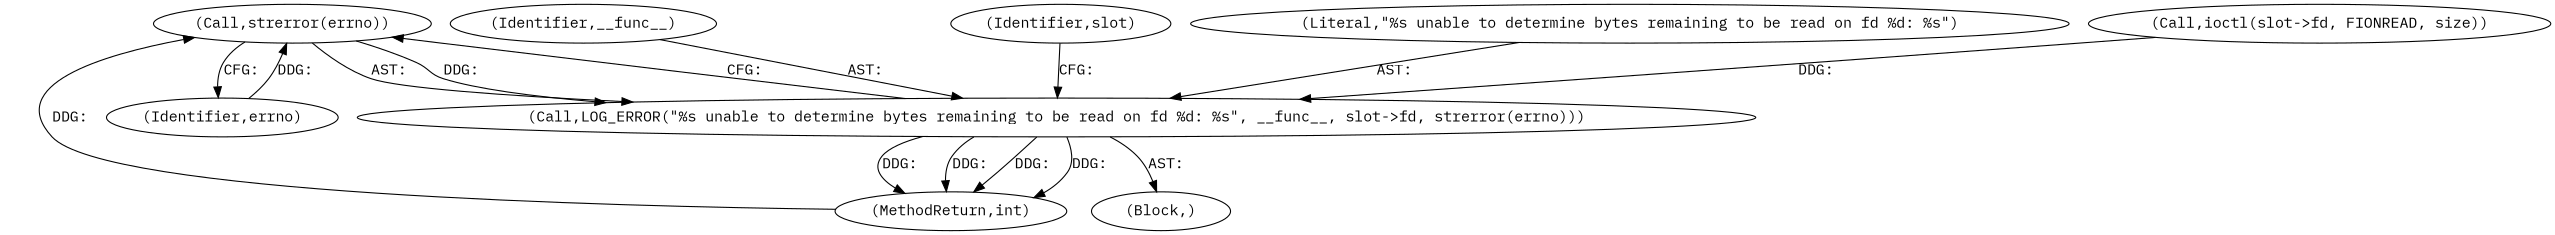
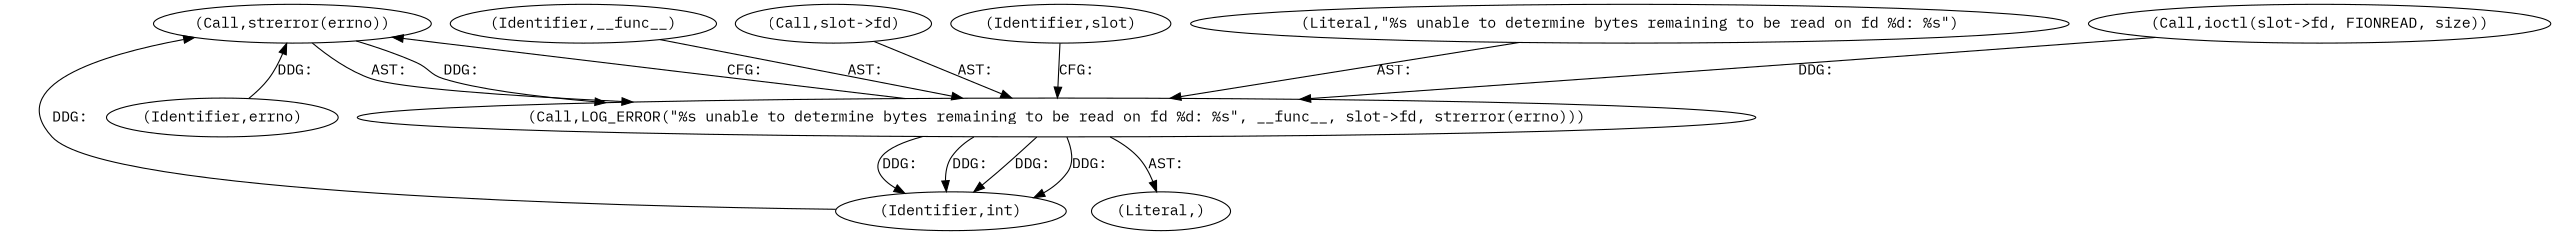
node "(Call,slot->fd)": added
edge "(Call,strerror(errno))" -> "(Identifier,errno)": removed, label "CFG:"
node "(MethodReturn,int)": label "(MethodReturn,int)" -> "(Identifier,int)"
node "(Block,)": label "(Block,)" -> "(Literal,)"
